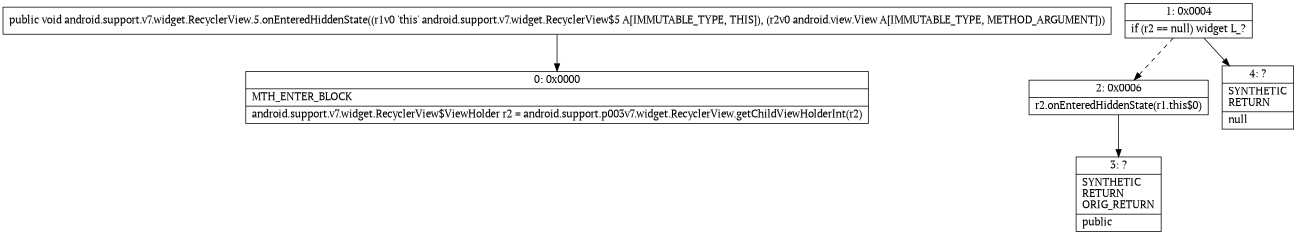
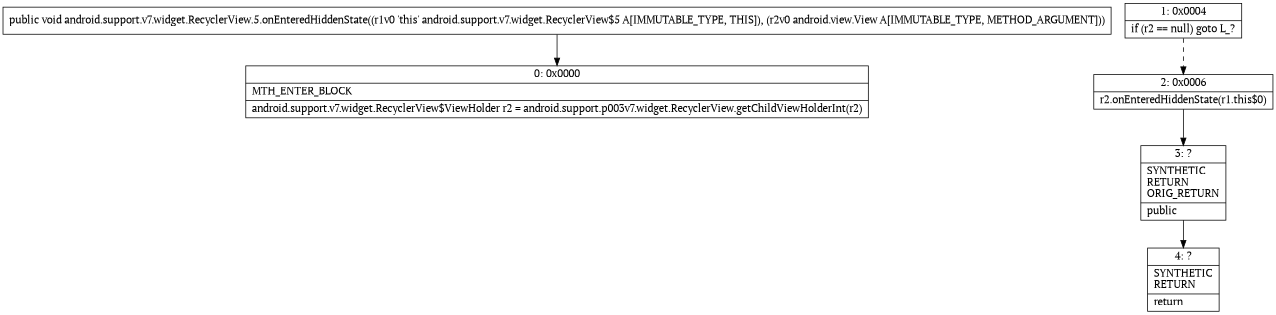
node "1: 0x0004": text "if (r2 == null) widget L_?" -> "if (r2 == null) goto L_?"
edge "1: 0x0004" -> "4: ?": now "3: ?" -> "4: ?"
node "4: ?": text "null" -> "return"
